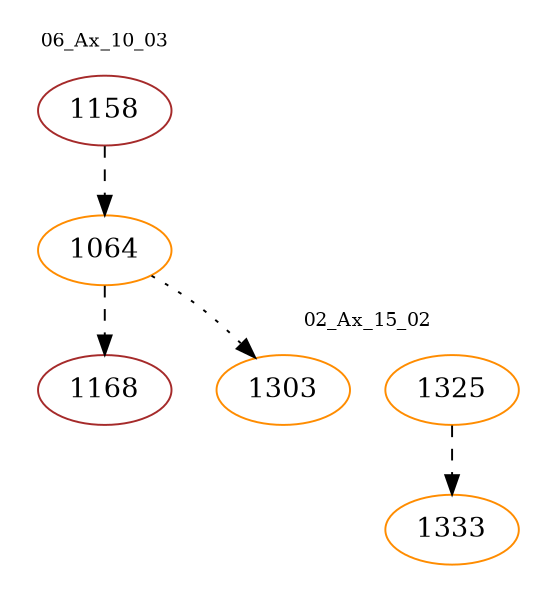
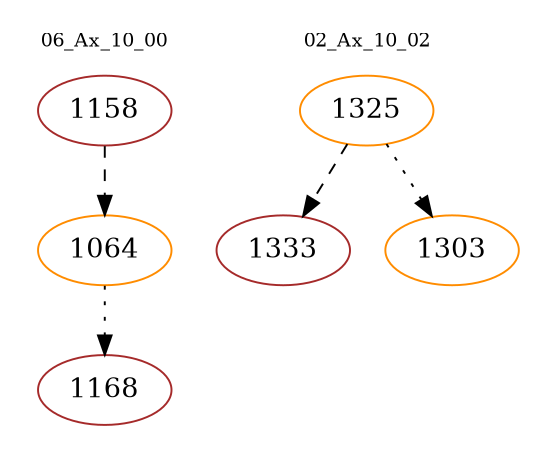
cluster "06_Ax_10_03": label "06_Ax_10_03" -> "06_Ax_10_00"
edge "1064" -> "1168": style dashed -> dotted
edge "1064" -> "1303": now "1325" -> "1303"
cluster "02_Ax_15_02": label "02_Ax_15_02" -> "02_Ax_10_02"
node "1333": color darkorange -> brown
